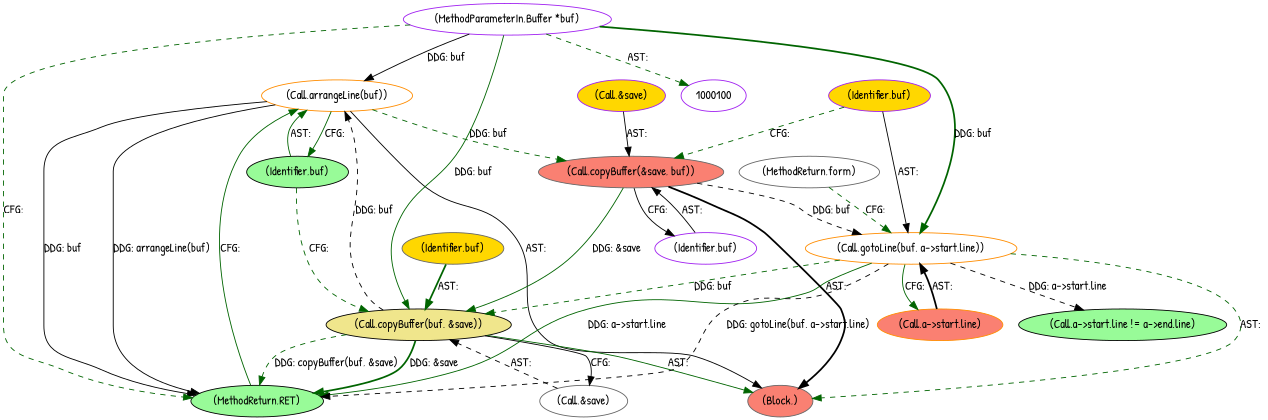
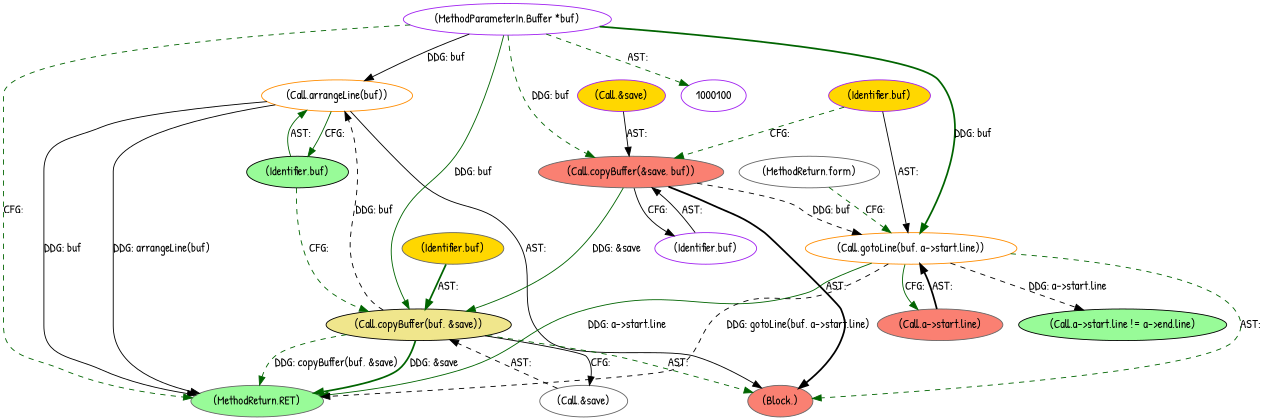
edge "(Call,arrangeLine(buf))" -> "(Call,copyBuffer(&save, buf))": now "(MethodParameterIn,Buffer *buf)" -> "(Call,copyBuffer(&save, buf))"
edge "(MethodReturn,RET)" -> "(Call,arrangeLine(buf))": removed, label "CFG:"
edge "(Call,gotoLine(buf, a->start.line))" -> "(Call,copyBuffer(buf, &save))": removed, label "DDG: buf"
node "(Call,a->start.line)": color darkorange -> gray40
edge "(Call,copyBuffer(buf, &save))" -> "(Block,)": style solid -> dashed
node "(MethodReturn,RET)": color black -> gray40
